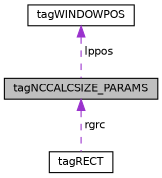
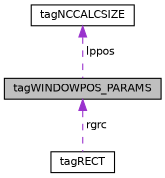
node "tagWINDOWPOS": label "tagWINDOWPOS" -> "tagNCCALCSIZE"
node "tagNCCALCSIZE_PARAMS": label "tagNCCALCSIZE_PARAMS" -> "tagWINDOWPOS_PARAMS"
